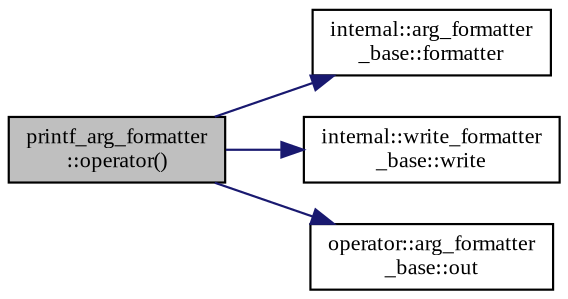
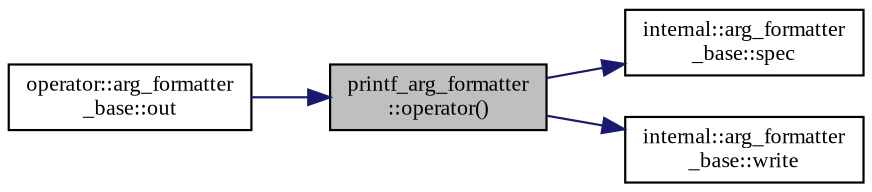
node "internal::arg_formatter _base::formatter": label "internal::arg_formatter _base::formatter" -> "internal::arg_formatter _base::spec"
node "internal::write_formatter _base::write": label "internal::write_formatter _base::write" -> "internal::arg_formatter _base::write"
edge "printf_arg_formatter ::operator()" -> "operator::arg_formatter _base::out": reversed
